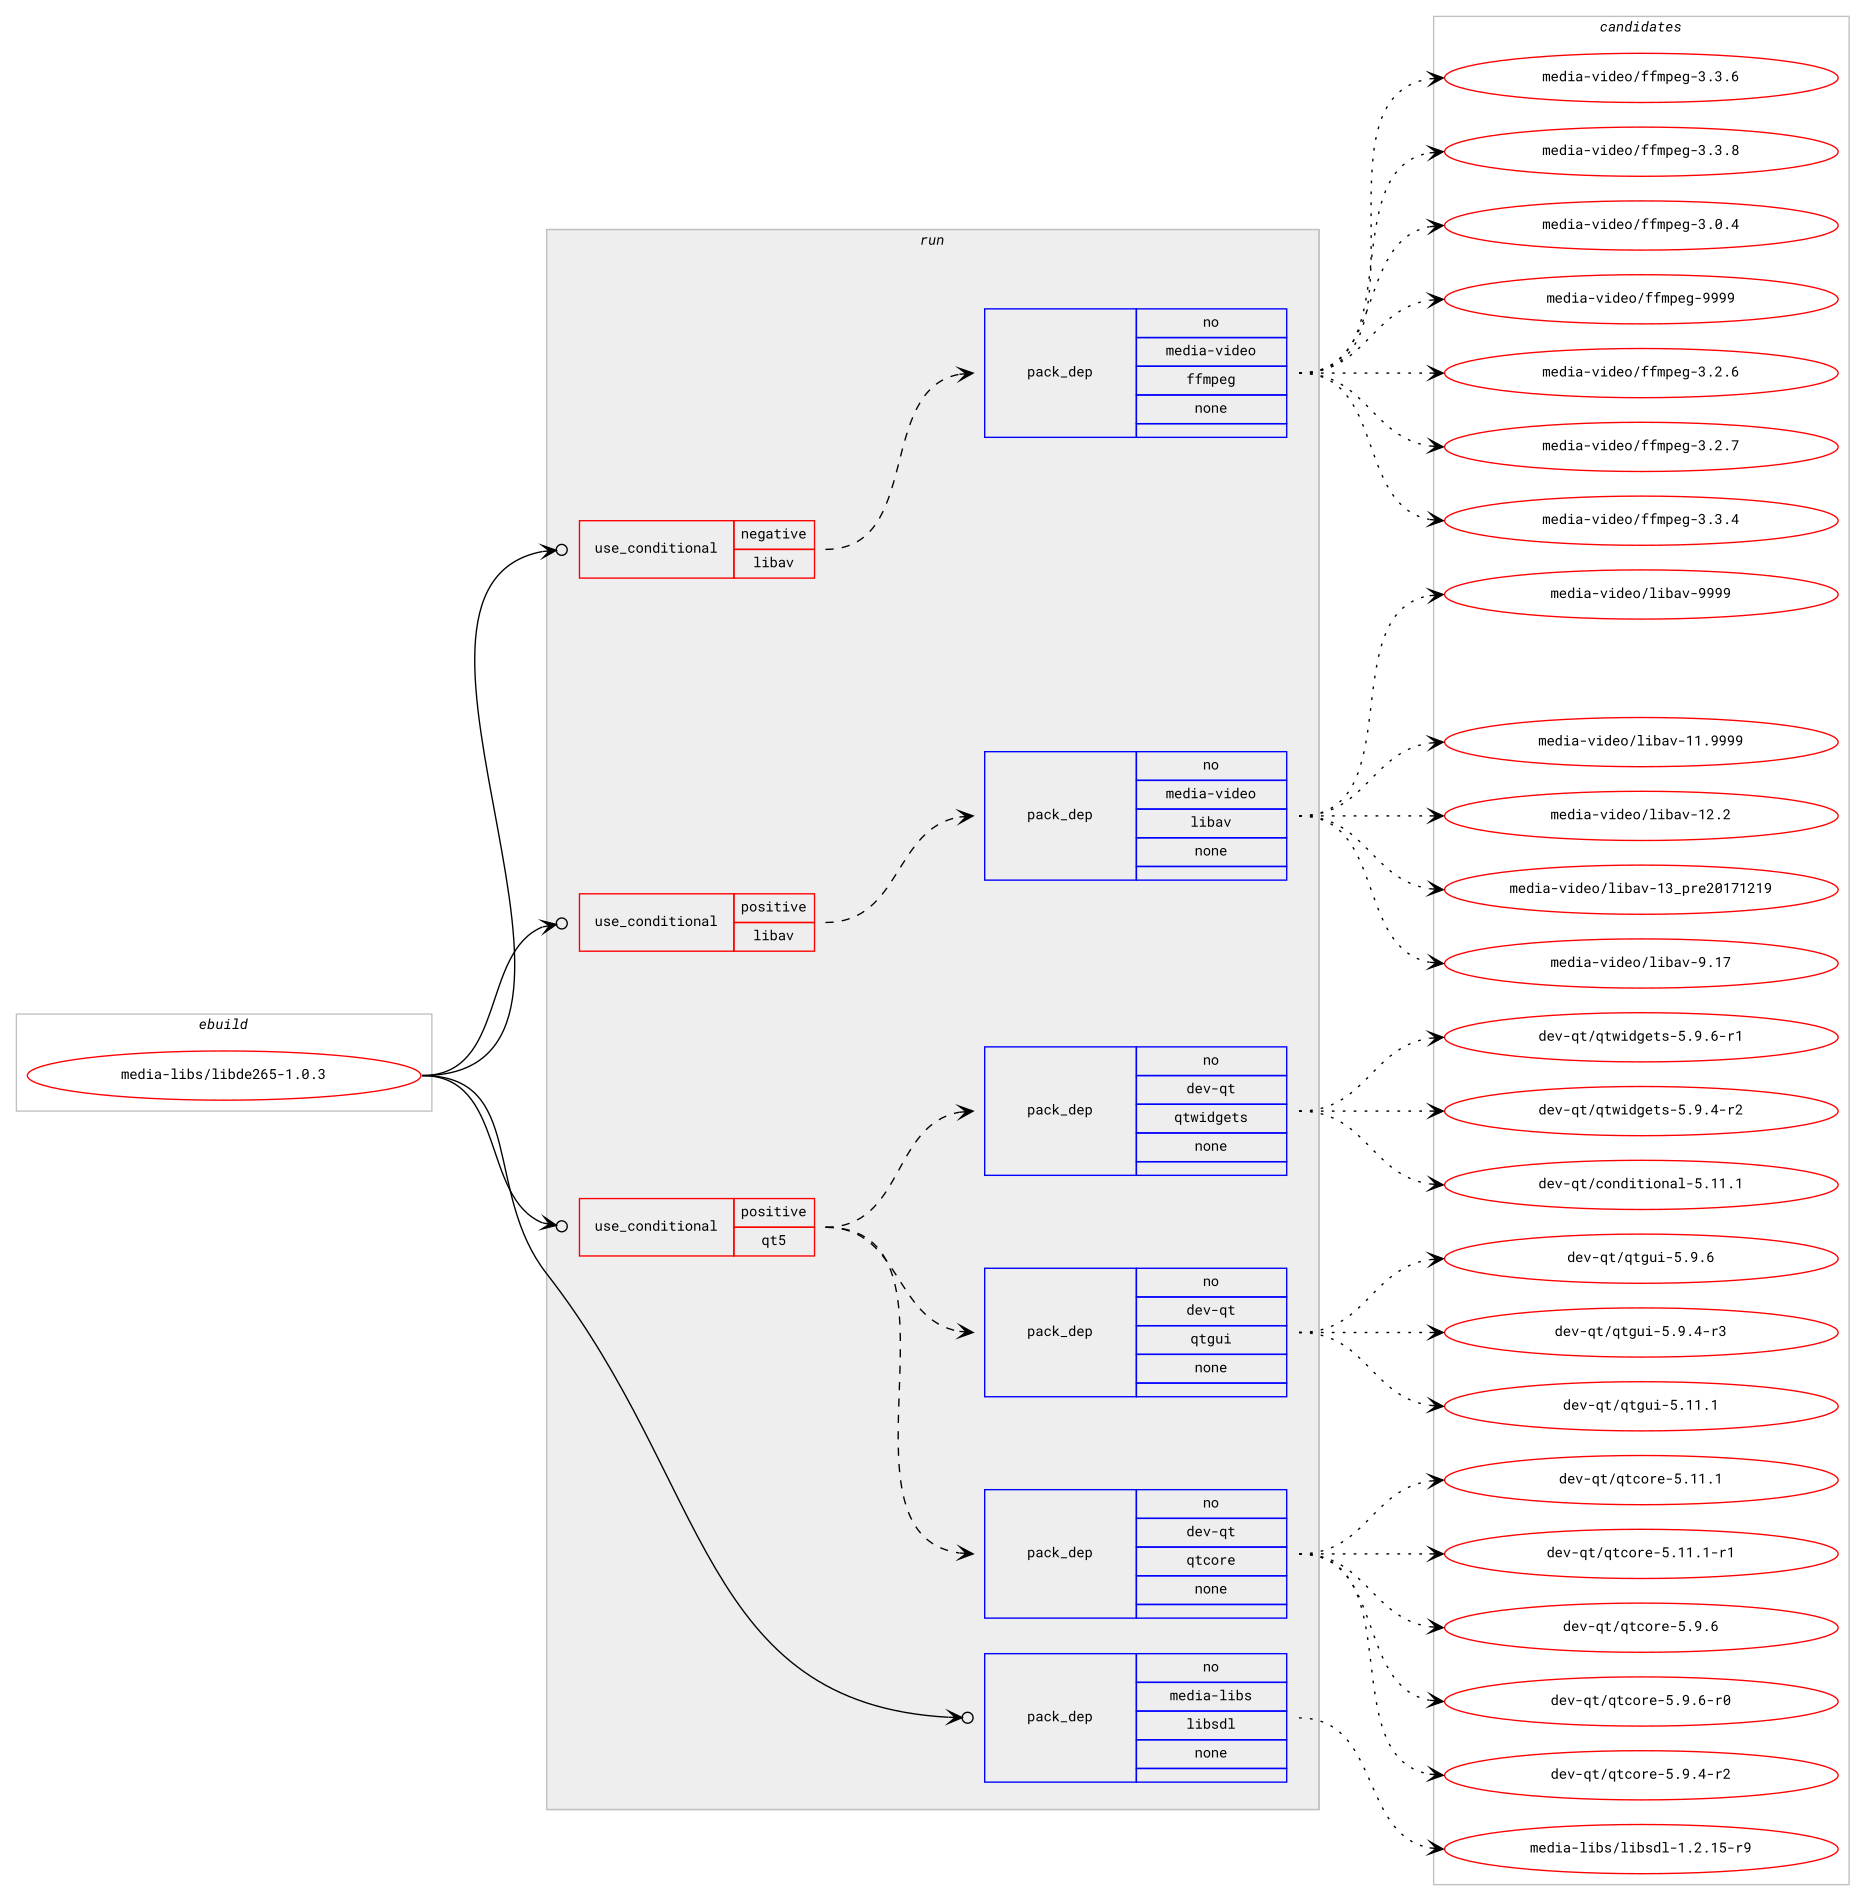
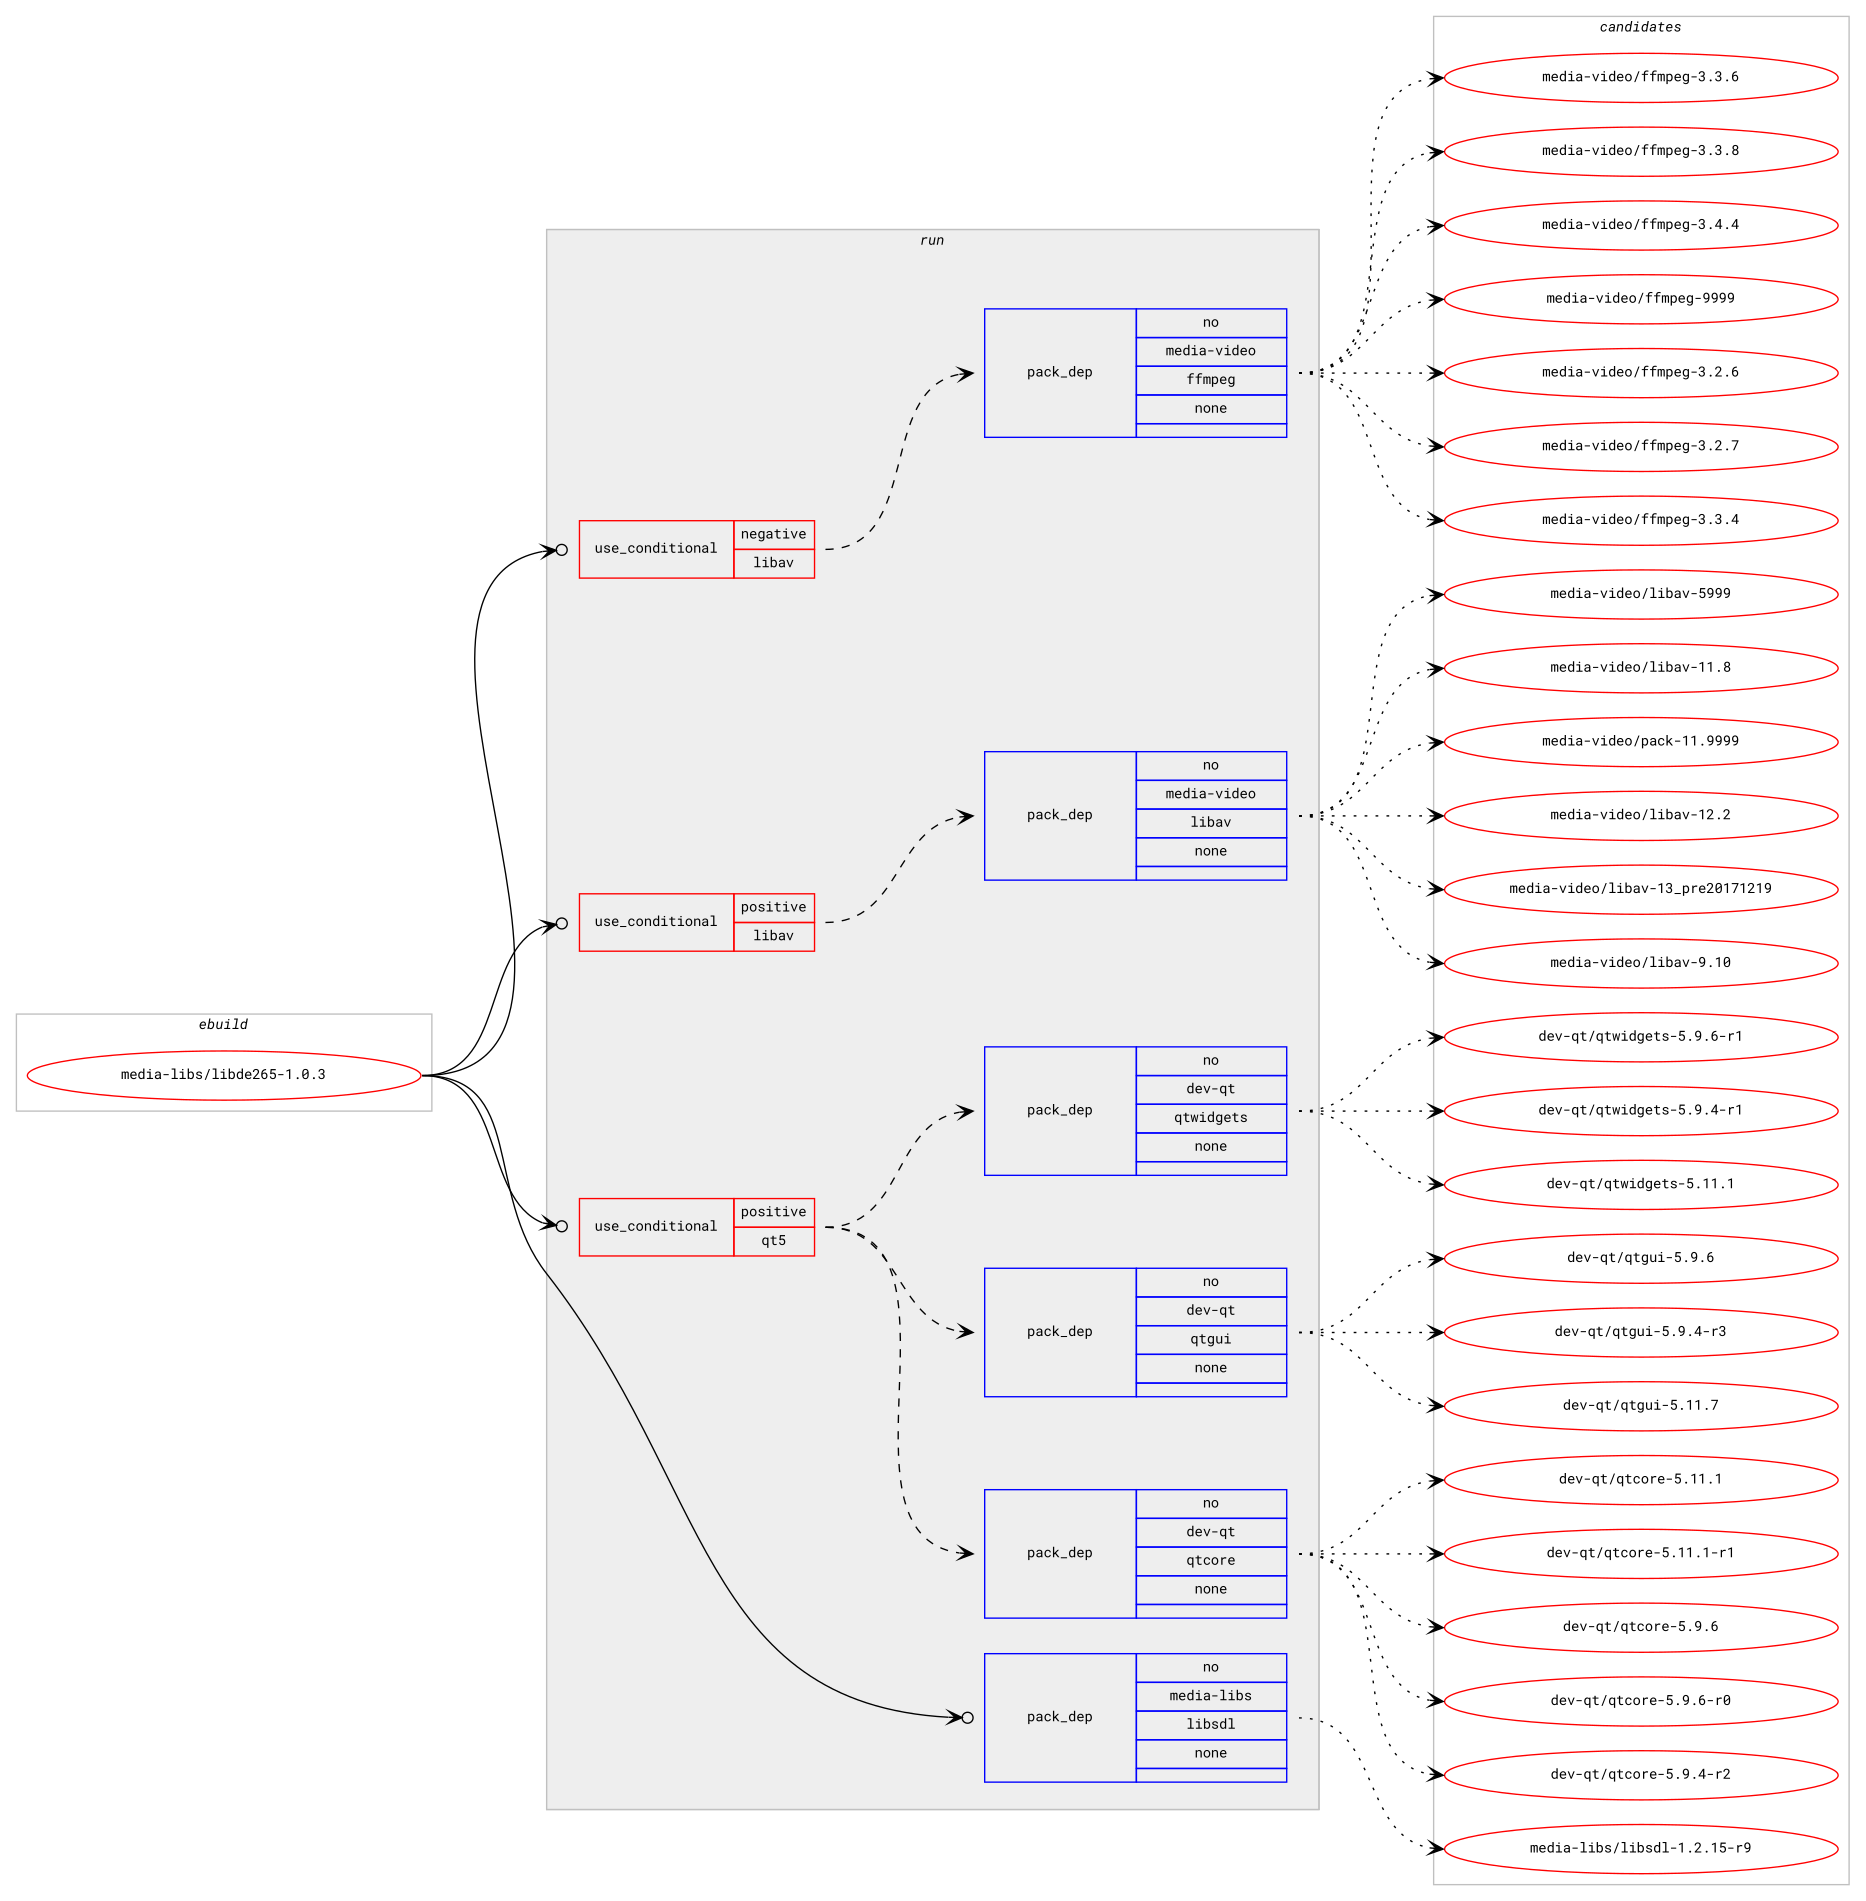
node "media-video/ffmpeg-3.0.4": label "media-video/ffmpeg-3.0.4" -> "media-video/ffmpeg-3.4.4"
node "media-video/libav-9999": label "media-video/libav-9999" -> "media-video/libav-5999"
node "media-video/libav-11.8": added
node "media-video/libav-11.9999": label "media-video/libav-11.9999" -> "media-video/pack-11.9999"
node "media-video/libav-9.17": label "media-video/libav-9.17" -> "media-video/libav-9.10"
node "dev-qt/qtwidgets-5.9.4-r2": label "dev-qt/qtwidgets-5.9.4-r2" -> "dev-qt/qtwidgets-5.9.4-r1"
node "dev-qt/conditional-5.11.1": label "dev-qt/conditional-5.11.1" -> "dev-qt/qtwidgets-5.11.1"
node "dev-qt/qtgui-5.11.1": label "dev-qt/qtgui-5.11.1" -> "dev-qt/qtgui-5.11.7"
